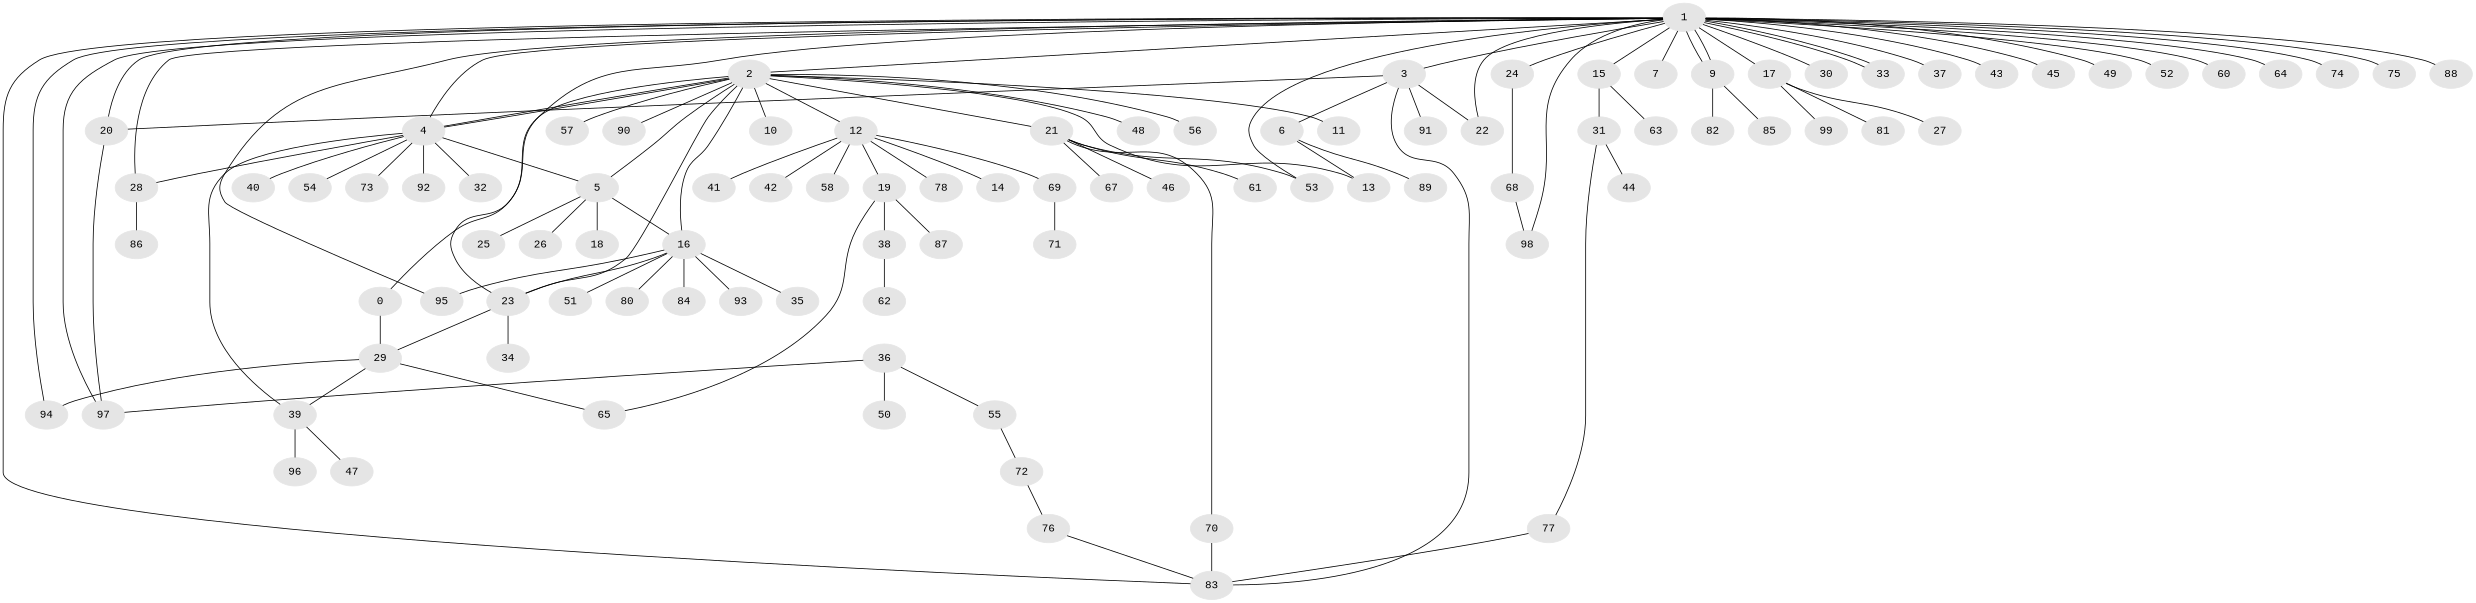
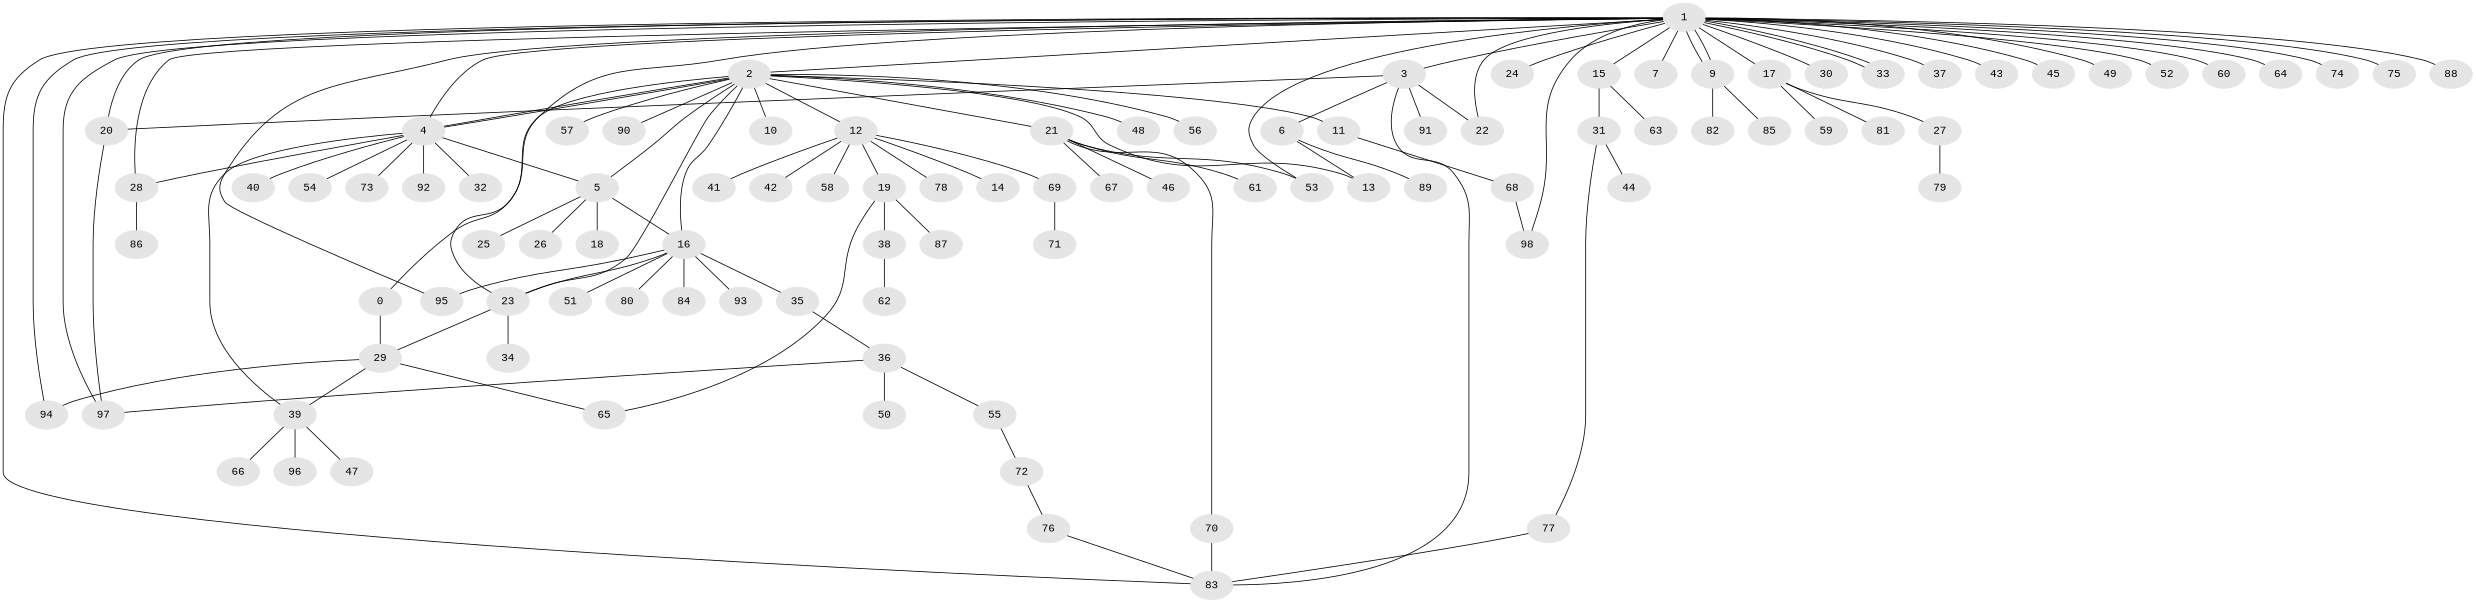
edge "24" -- "68": now "11" -- "68"
node "99": label "99" -> "59"
node "79": added
edge "35" -- "36": added
node "66": added
